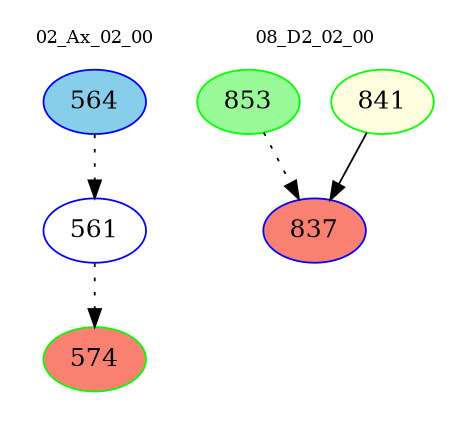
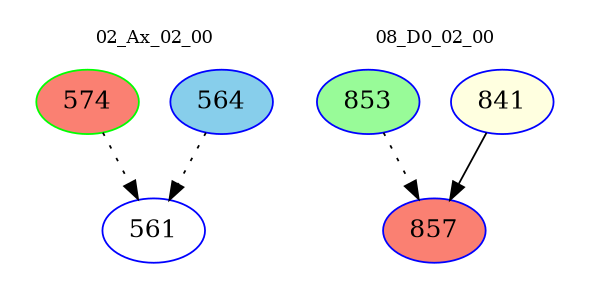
cluster "08_D2_02_00": label "08_D2_02_00" -> "08_D0_02_00"
node "853": color green -> blue
node "841": color green -> blue
node "837": label "837" -> "857"
edge "561" -> "574": reversed
